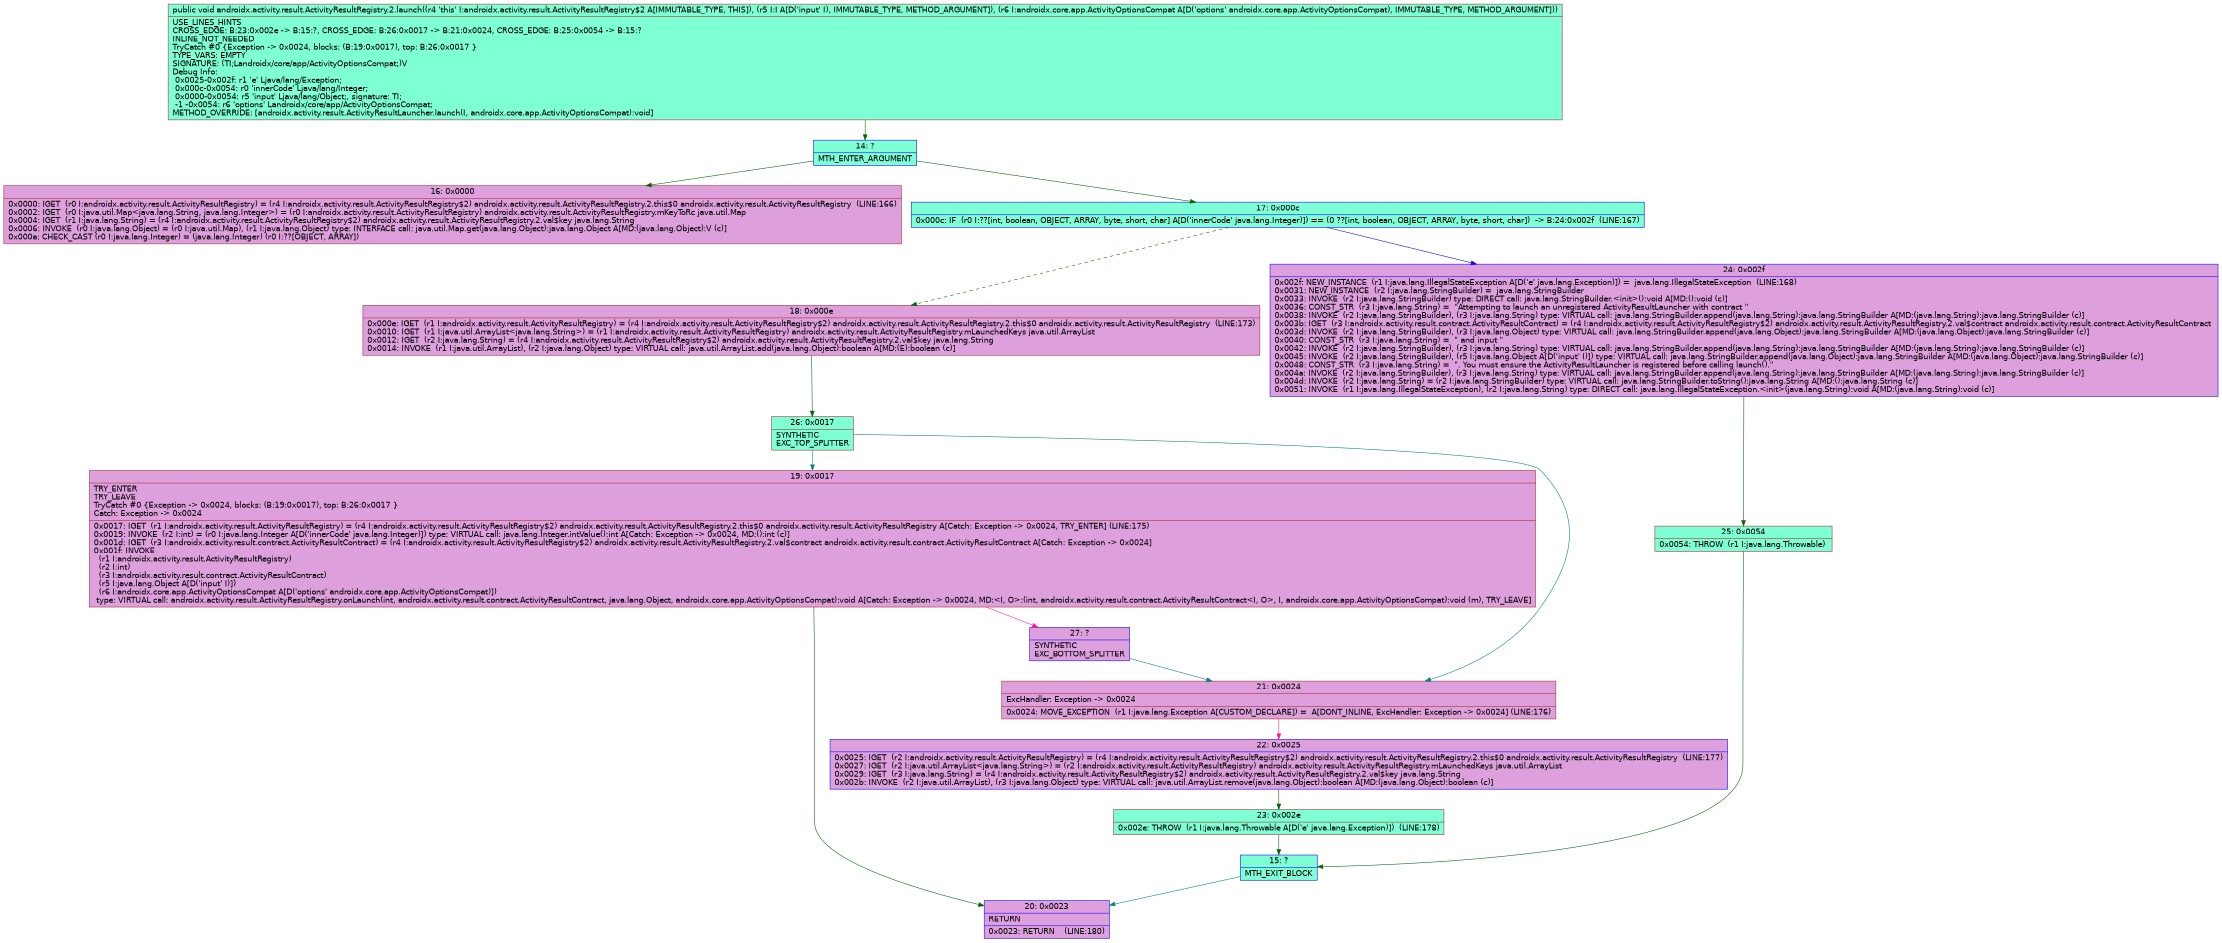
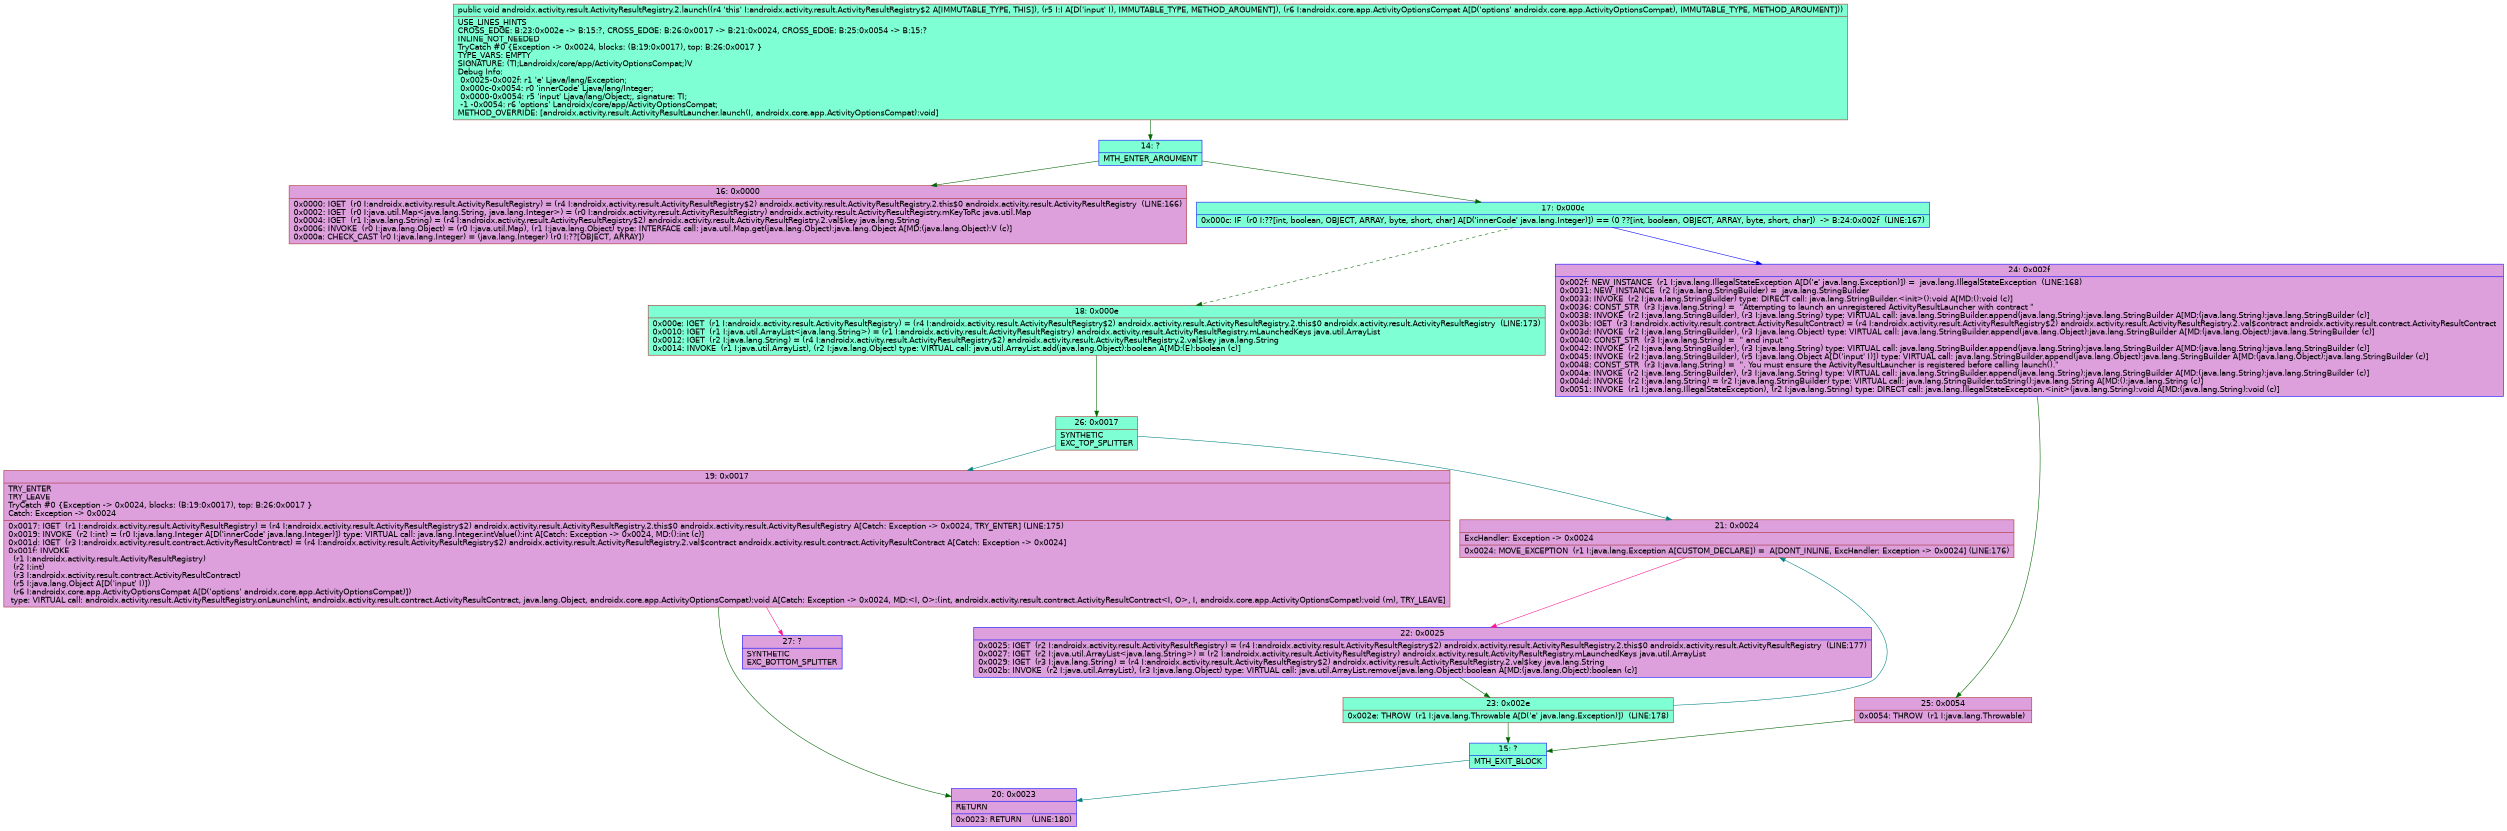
node "18: 0x000e": fillcolor plum -> aquamarine
node "25: 0x0054": fillcolor aquamarine -> plum
edge "27: ?" -> "21: 0x0024": now "23: 0x002e" -> "21: 0x0024"
